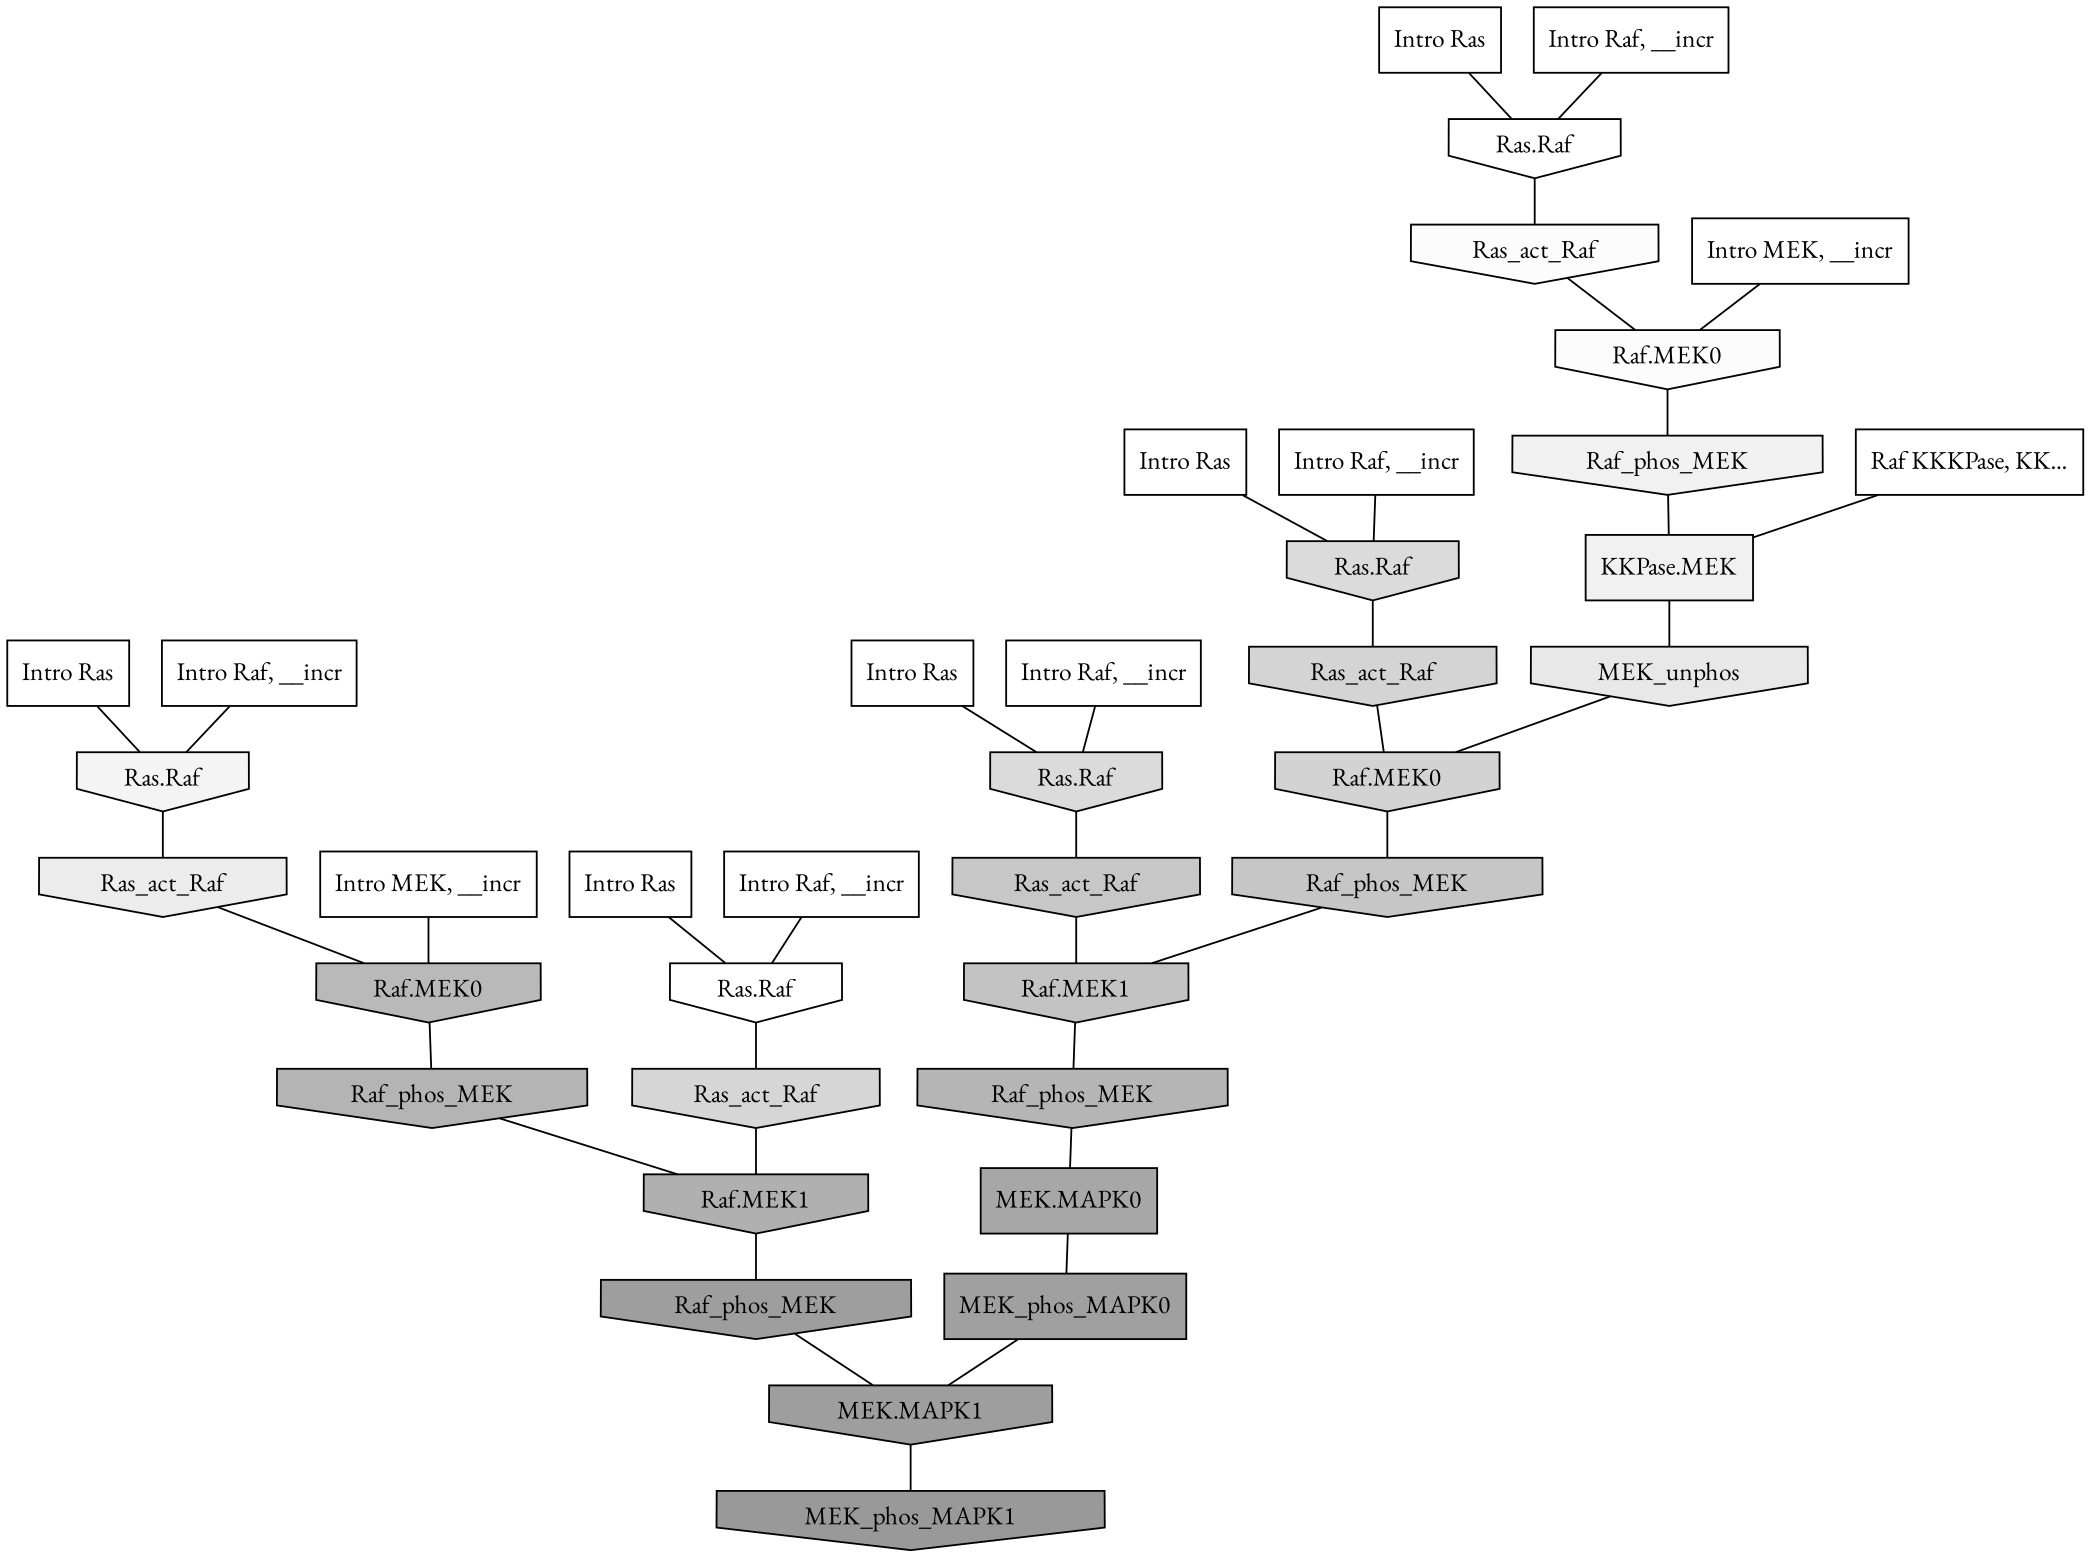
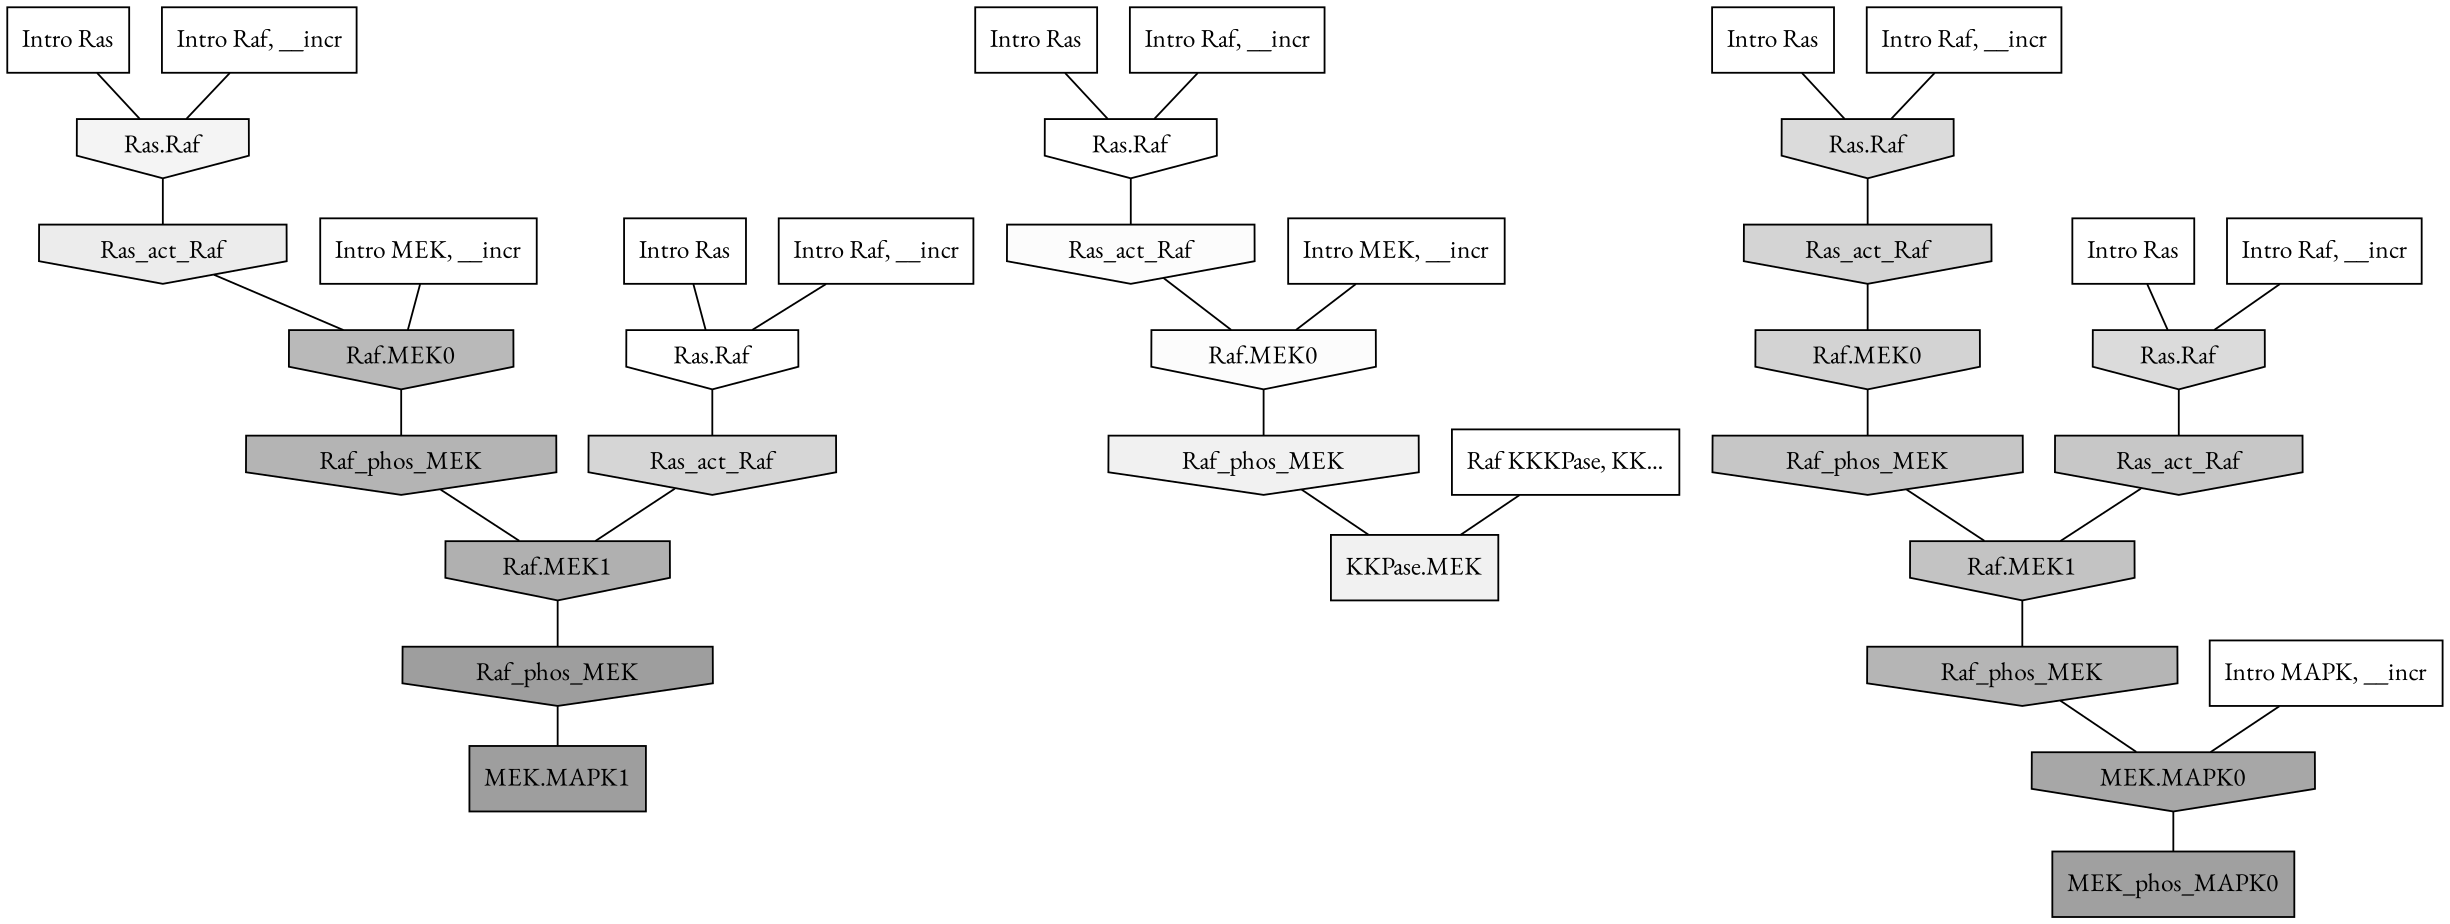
node "MEK_unphos": removed
node "Intro MAPK, __incr": added
node "MEK.MAPK0": shape box -> invhouse
edge "MEK_phos_MAPK0" -- "MEK.MAPK1": removed
node "MEK.MAPK1": shape invhouse -> box
node "MEK_phos_MAPK1": removed
